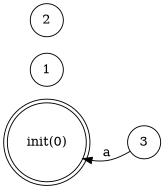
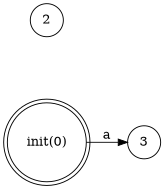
node "1": removed
edge "3" -> "init(0)": reversed
